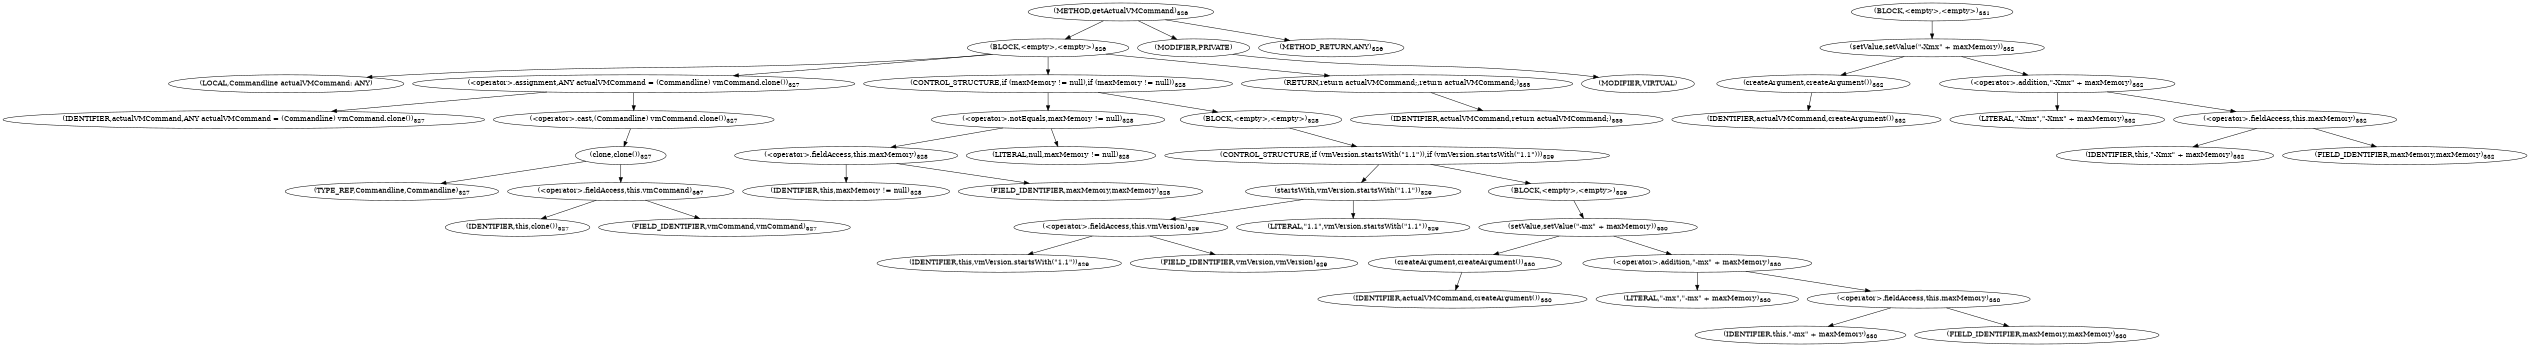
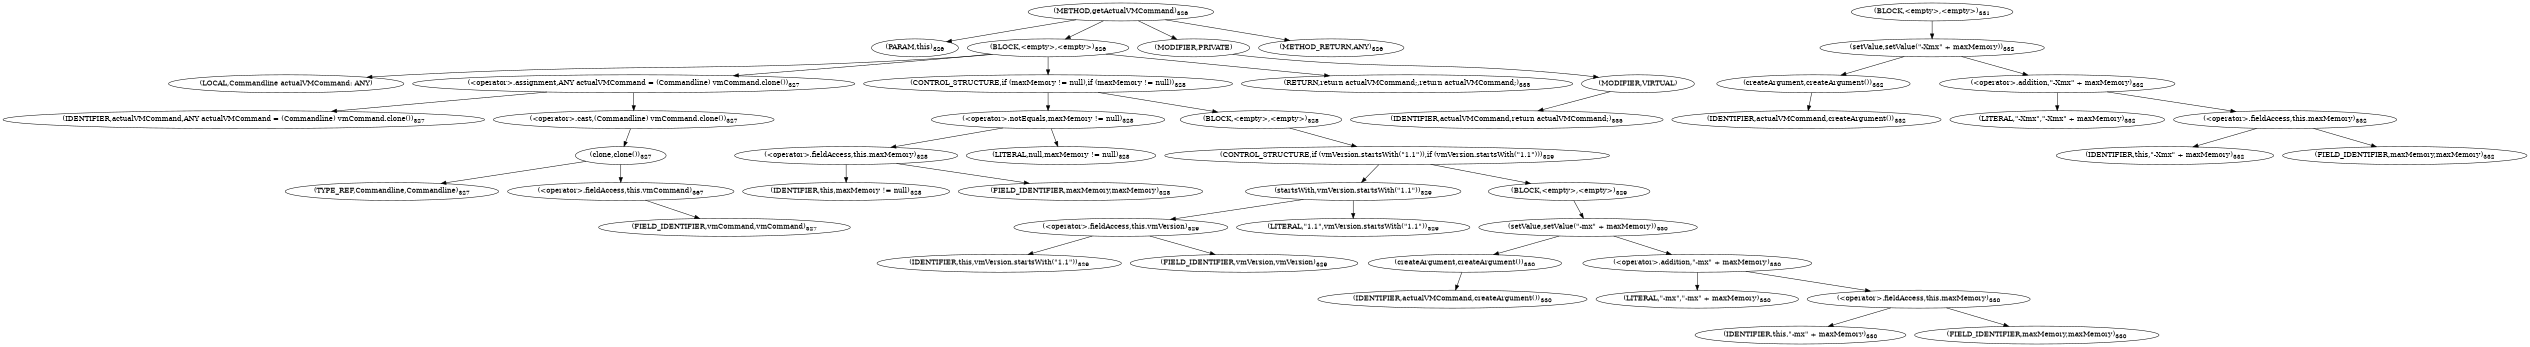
node "(PARAM,this)": added
edge "(RETURN,return actualVMCommand;,return actualVMCommand;)" -> "(IDENTIFIER,actualVMCommand,return actualVMCommand;)": now "(MODIFIER,VIRTUAL)" -> "(IDENTIFIER,actualVMCommand,return actualVMCommand;)"
node "(IDENTIFIER,this,clone())": removed
